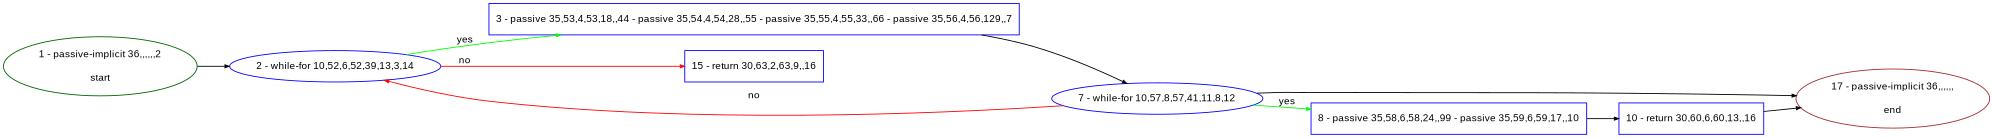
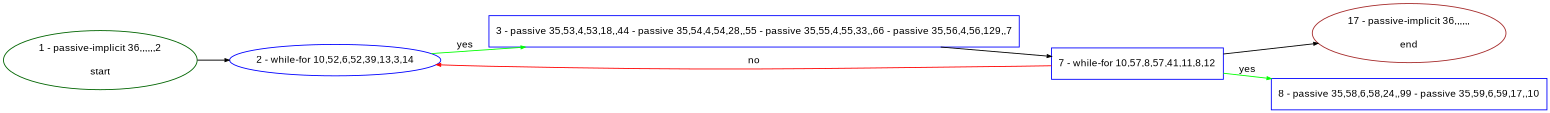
node "15 - return 30,63,2,63,9,,16": removed
node "7 - while-for 10,57,8,57,41,11,8,12": shape ellipse -> box
node "10 - return 30,60,6,60,13,,16": removed
